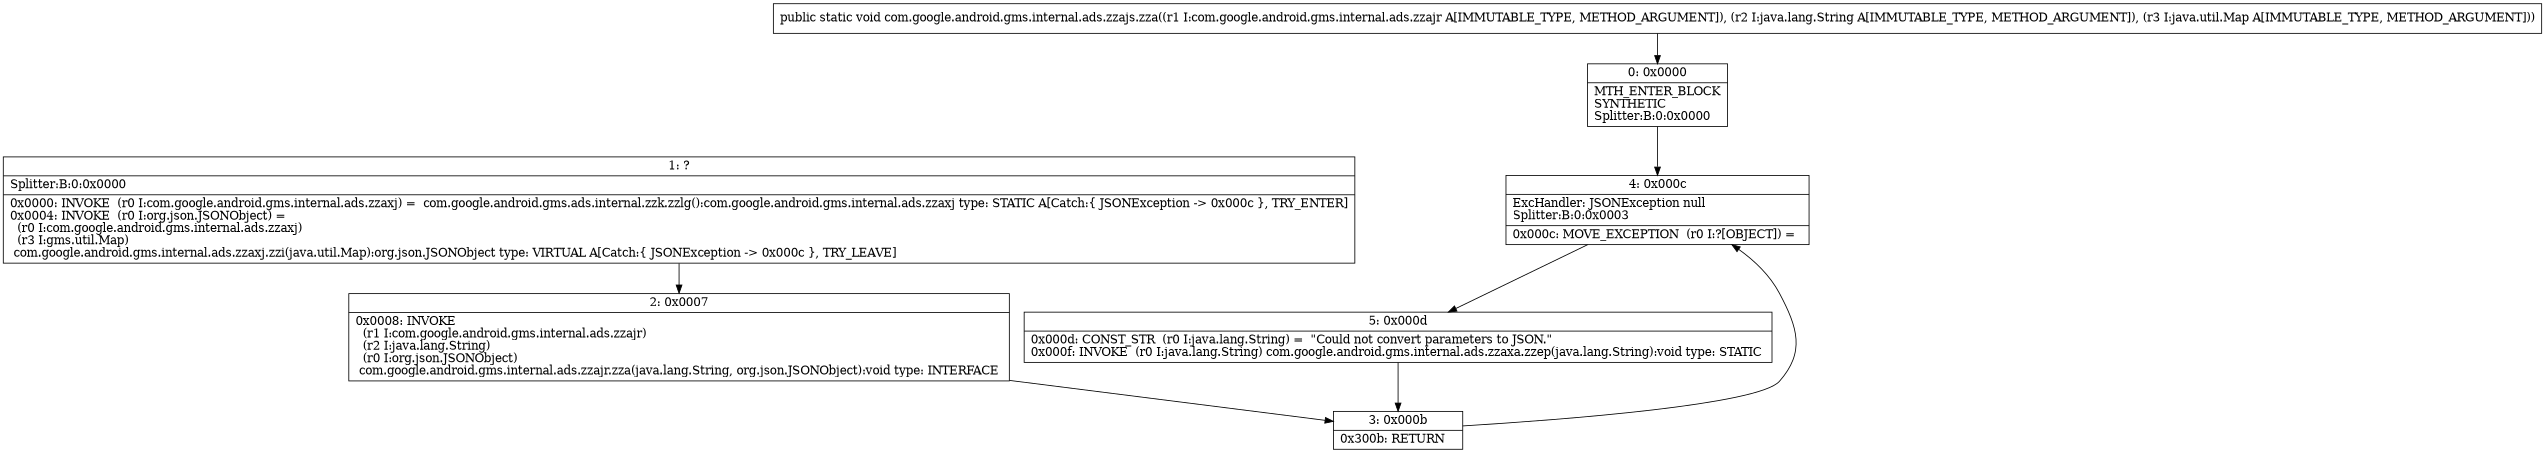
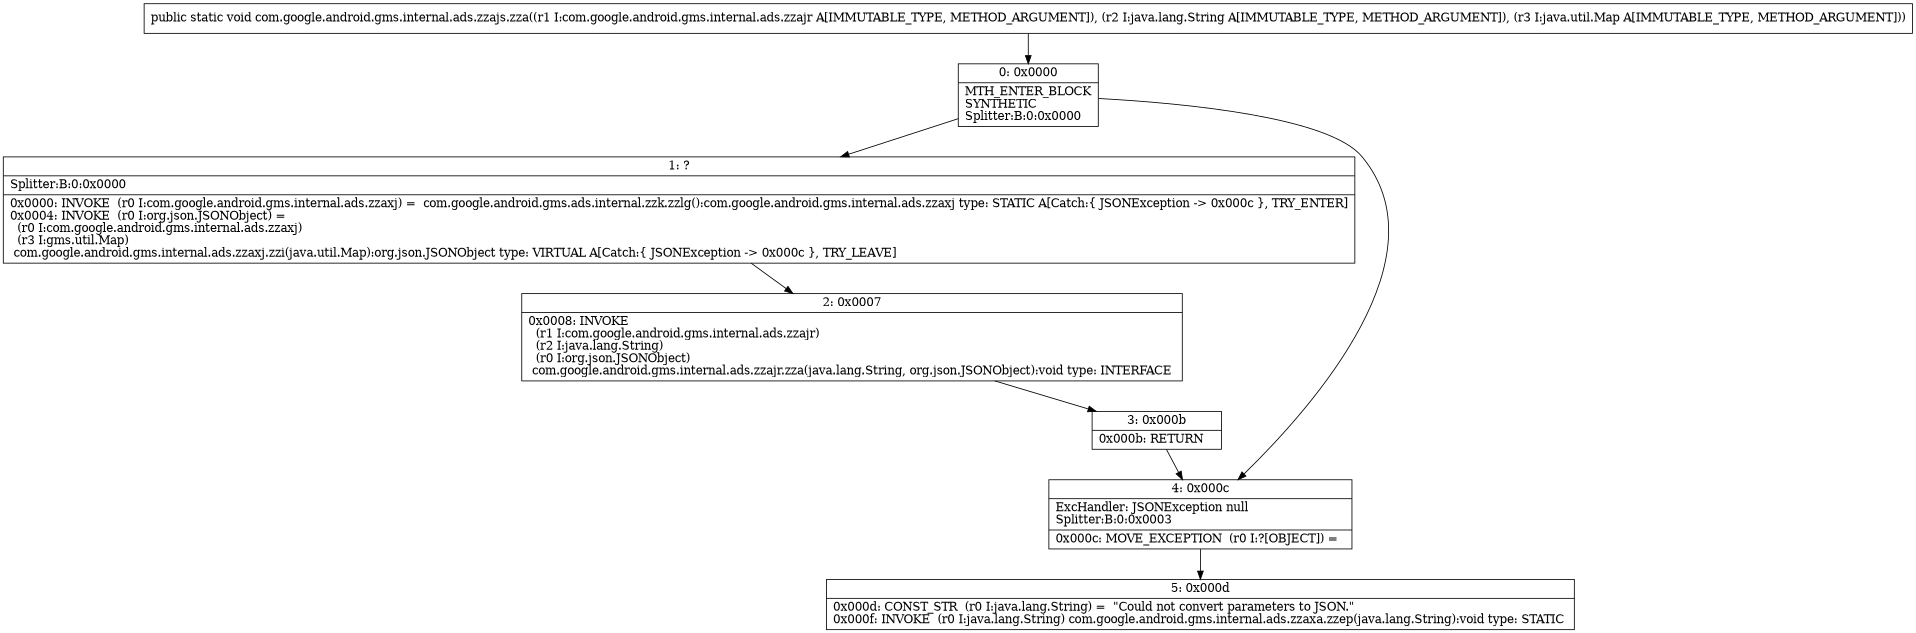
edge "0: 0x0000" -> "1: ?": added
edge "5: 0x000d" -> "3: 0x000b": removed
node "3: 0x000b": text "0x300b: RETURN" -> "0x000b: RETURN"
